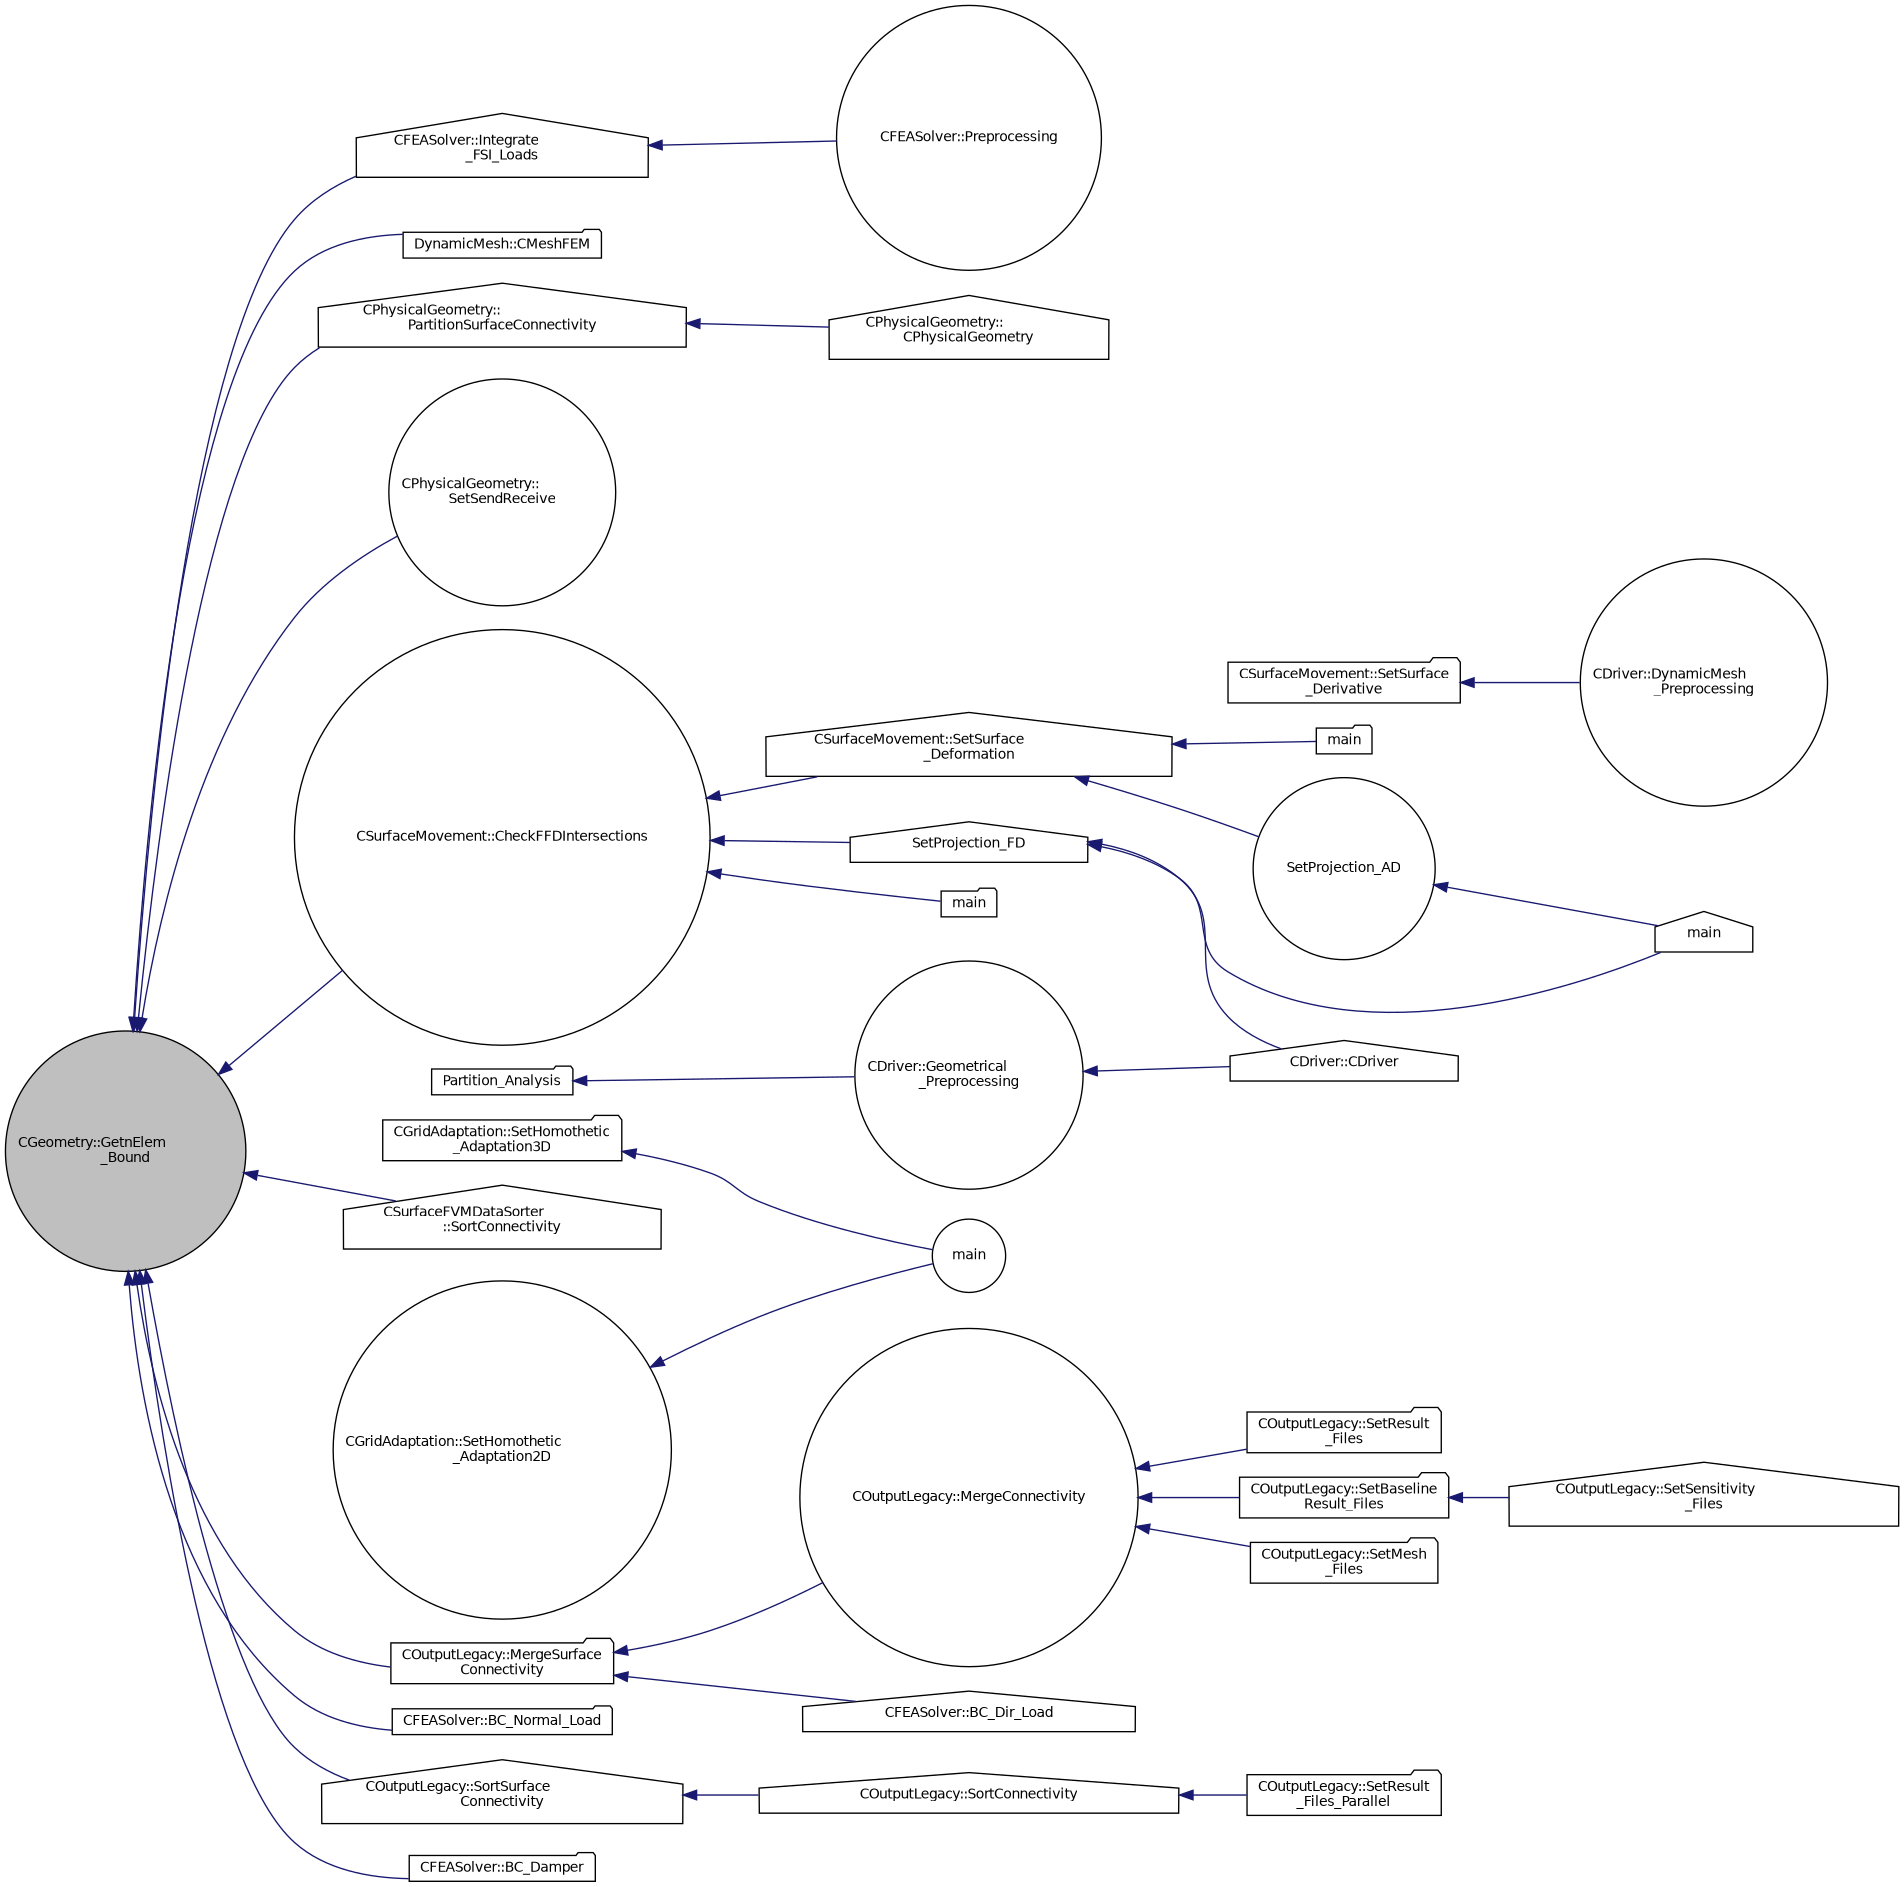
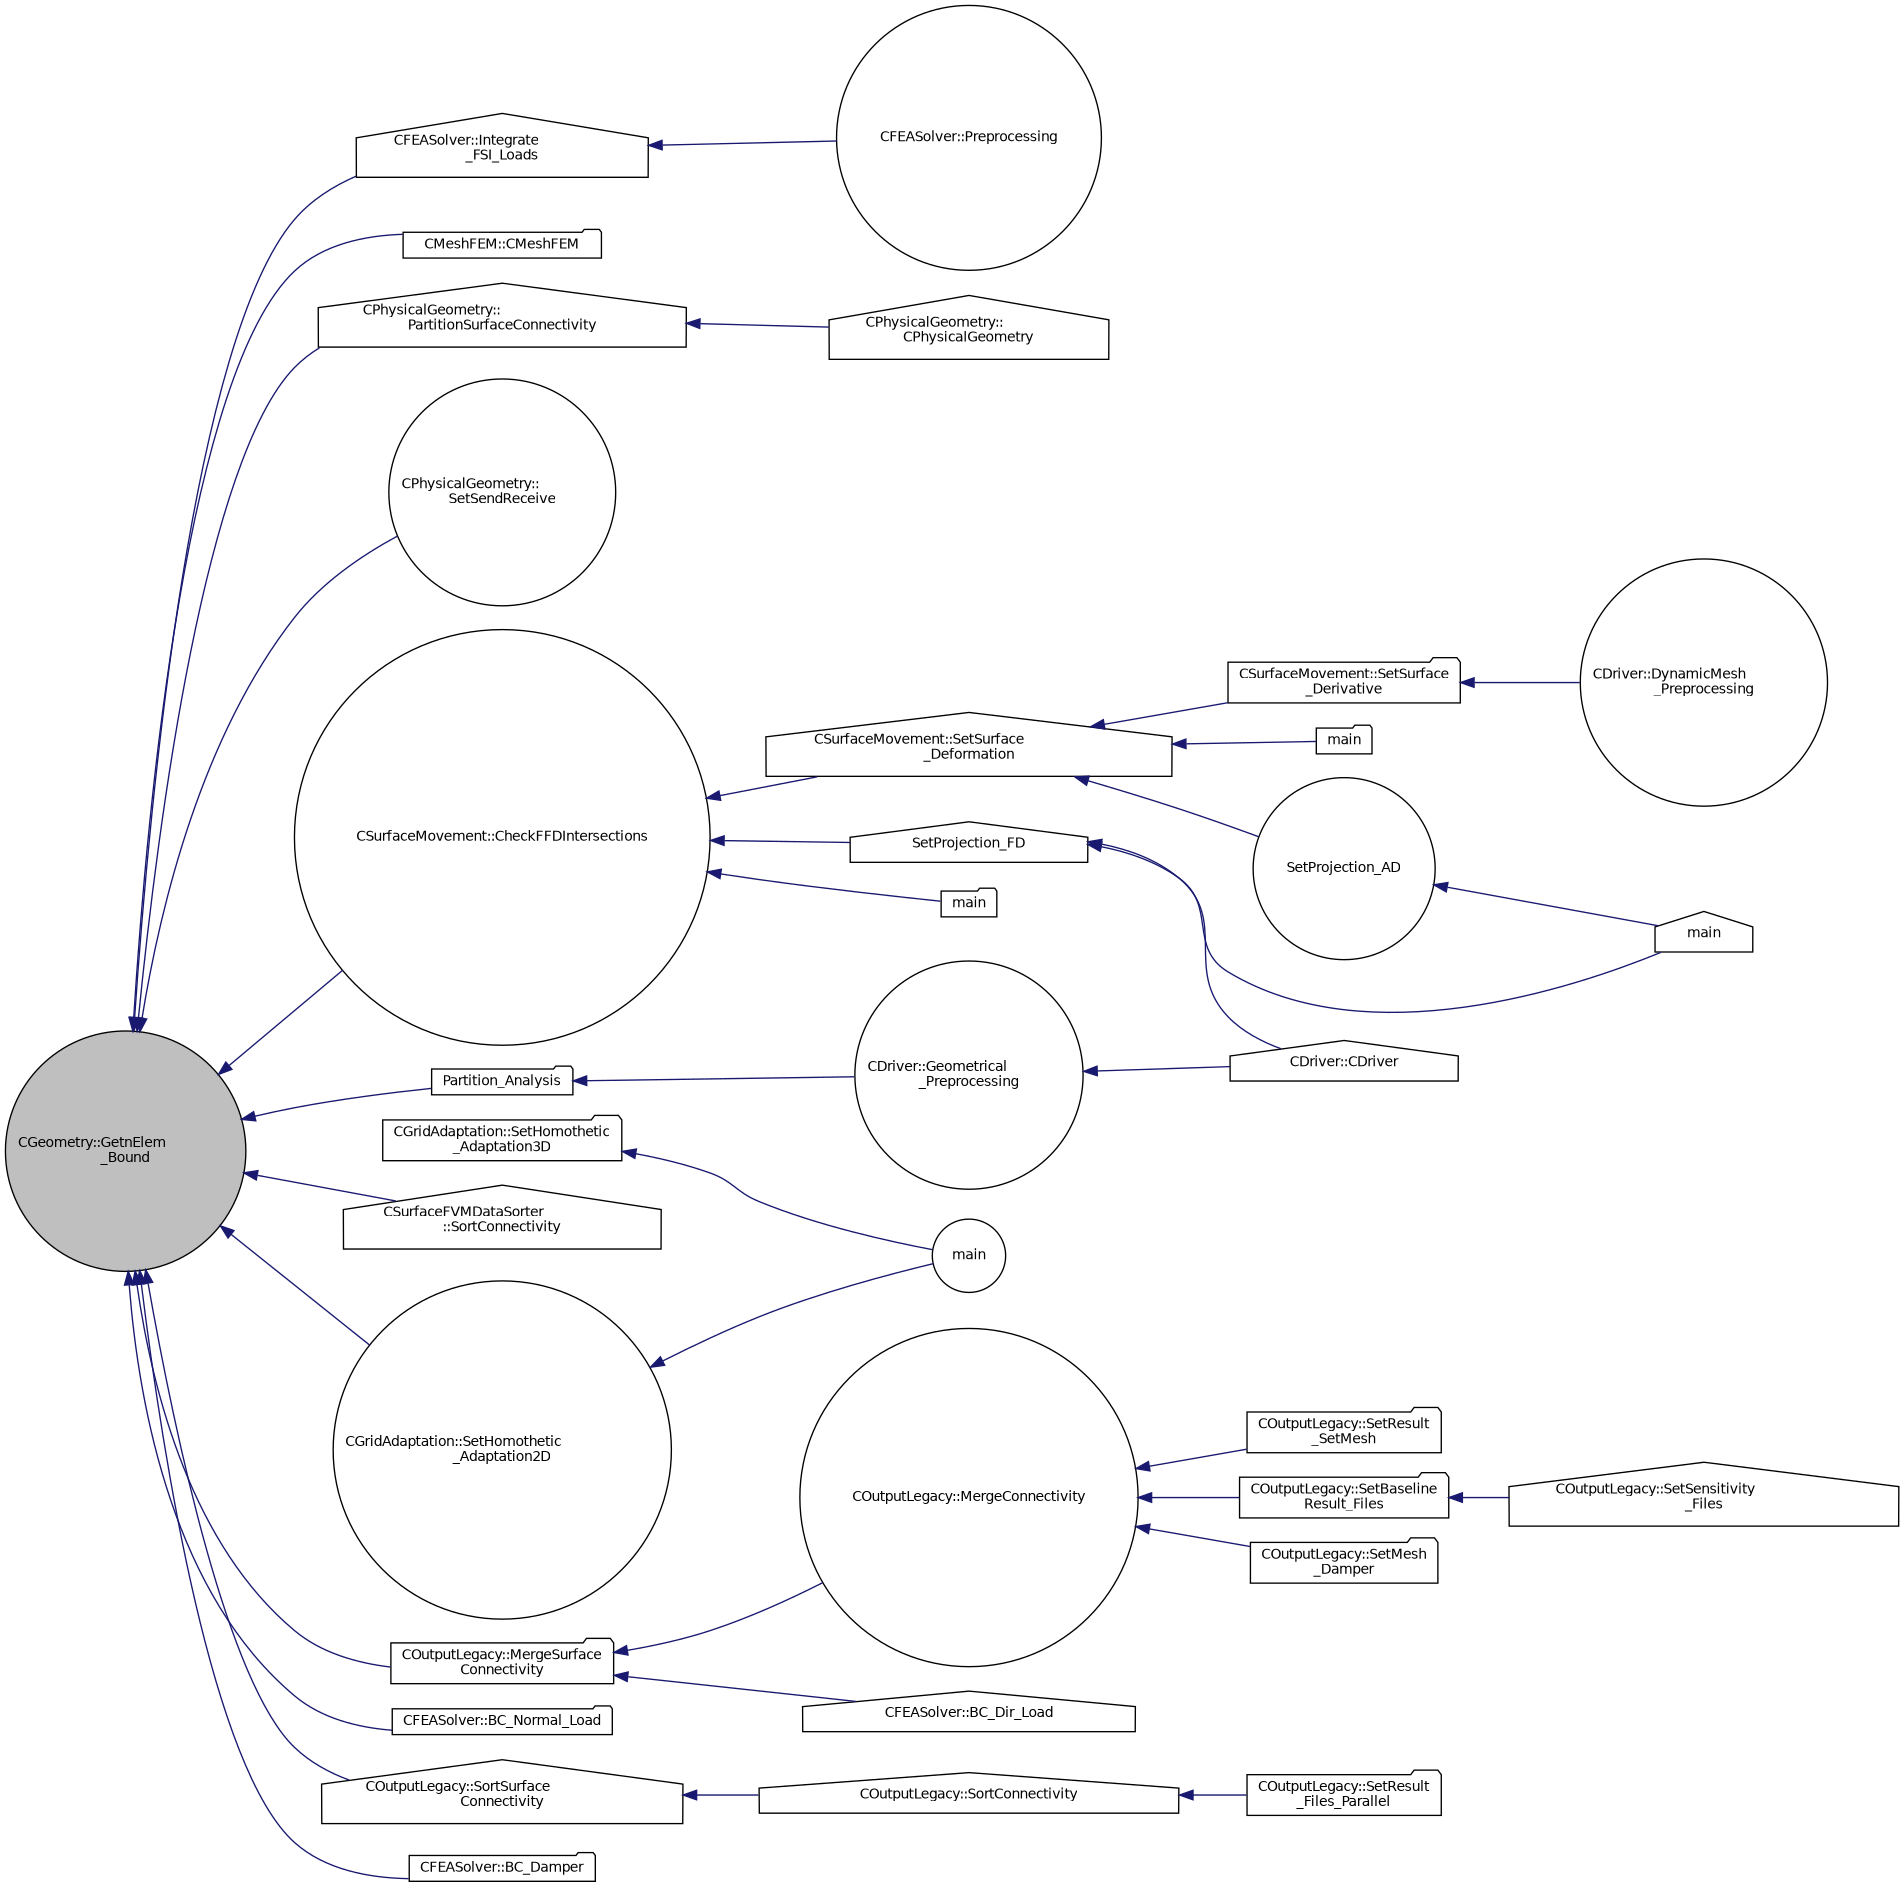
node "DynamicMesh::CMeshFEM": label "DynamicMesh::CMeshFEM" -> "CMeshFEM::CMeshFEM"
edge "CSurfaceMovement::SetSurface _Derivative" -> "CSurfaceMovement::SetSurface _Deformation": added
edge "Partition_Analysis" -> "CGeometry::GetnElem _Bound": added
edge "CGridAdaptation::SetHomothetic _Adaptation2D" -> "CGeometry::GetnElem _Bound": added
node "COutputLegacy::SetResult _Files": label "COutputLegacy::SetResult _Files" -> "COutputLegacy::SetResult _SetMesh"
node "COutputLegacy::SetMesh _Files": label "COutputLegacy::SetMesh _Files" -> "COutputLegacy::SetMesh _Damper"
